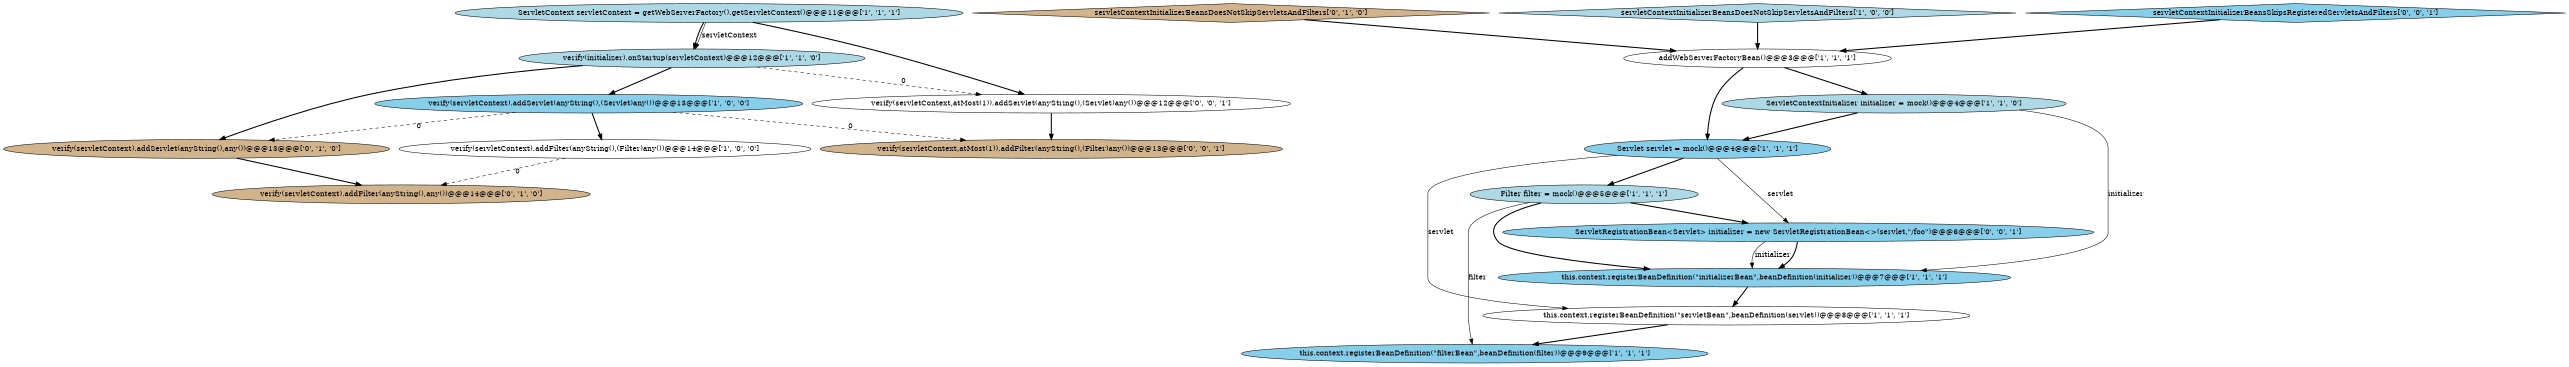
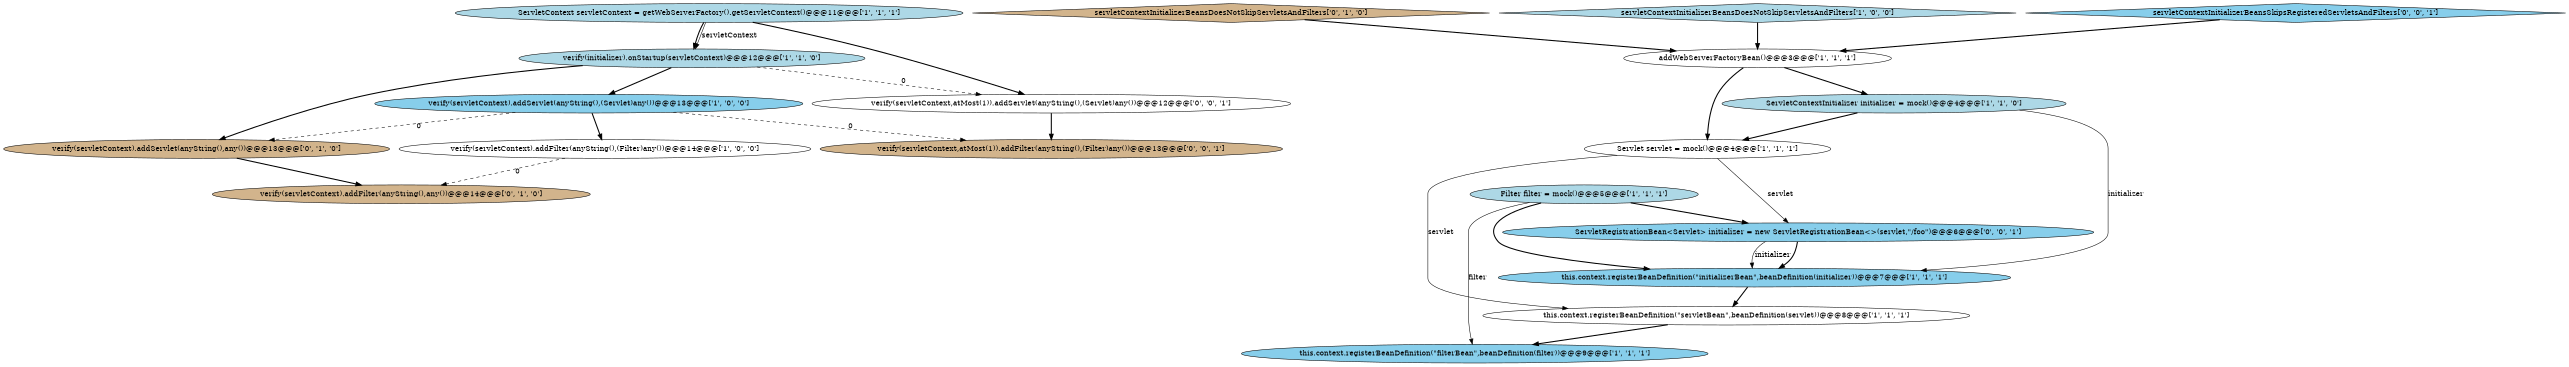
node "Servlet servlet = mock()@@@4@@@['1', '1', '1']": fillcolor skyblue -> white
edge "Servlet servlet = mock()@@@4@@@['1', '1', '1']" -> "Filter filter = mock()@@@5@@@['1', '1', '1']": removed
